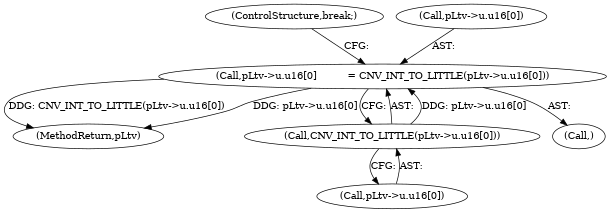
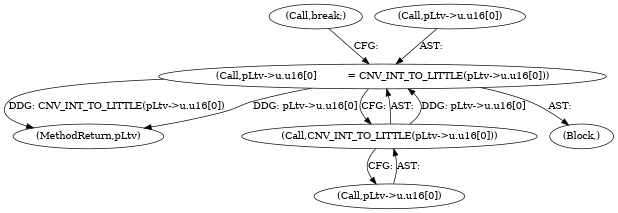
node "(ControlStructure,break;)": label "(ControlStructure,break;)" -> "(Call,break;)"
node "(Call,)": label "(Call,)" -> "(Block,)"
